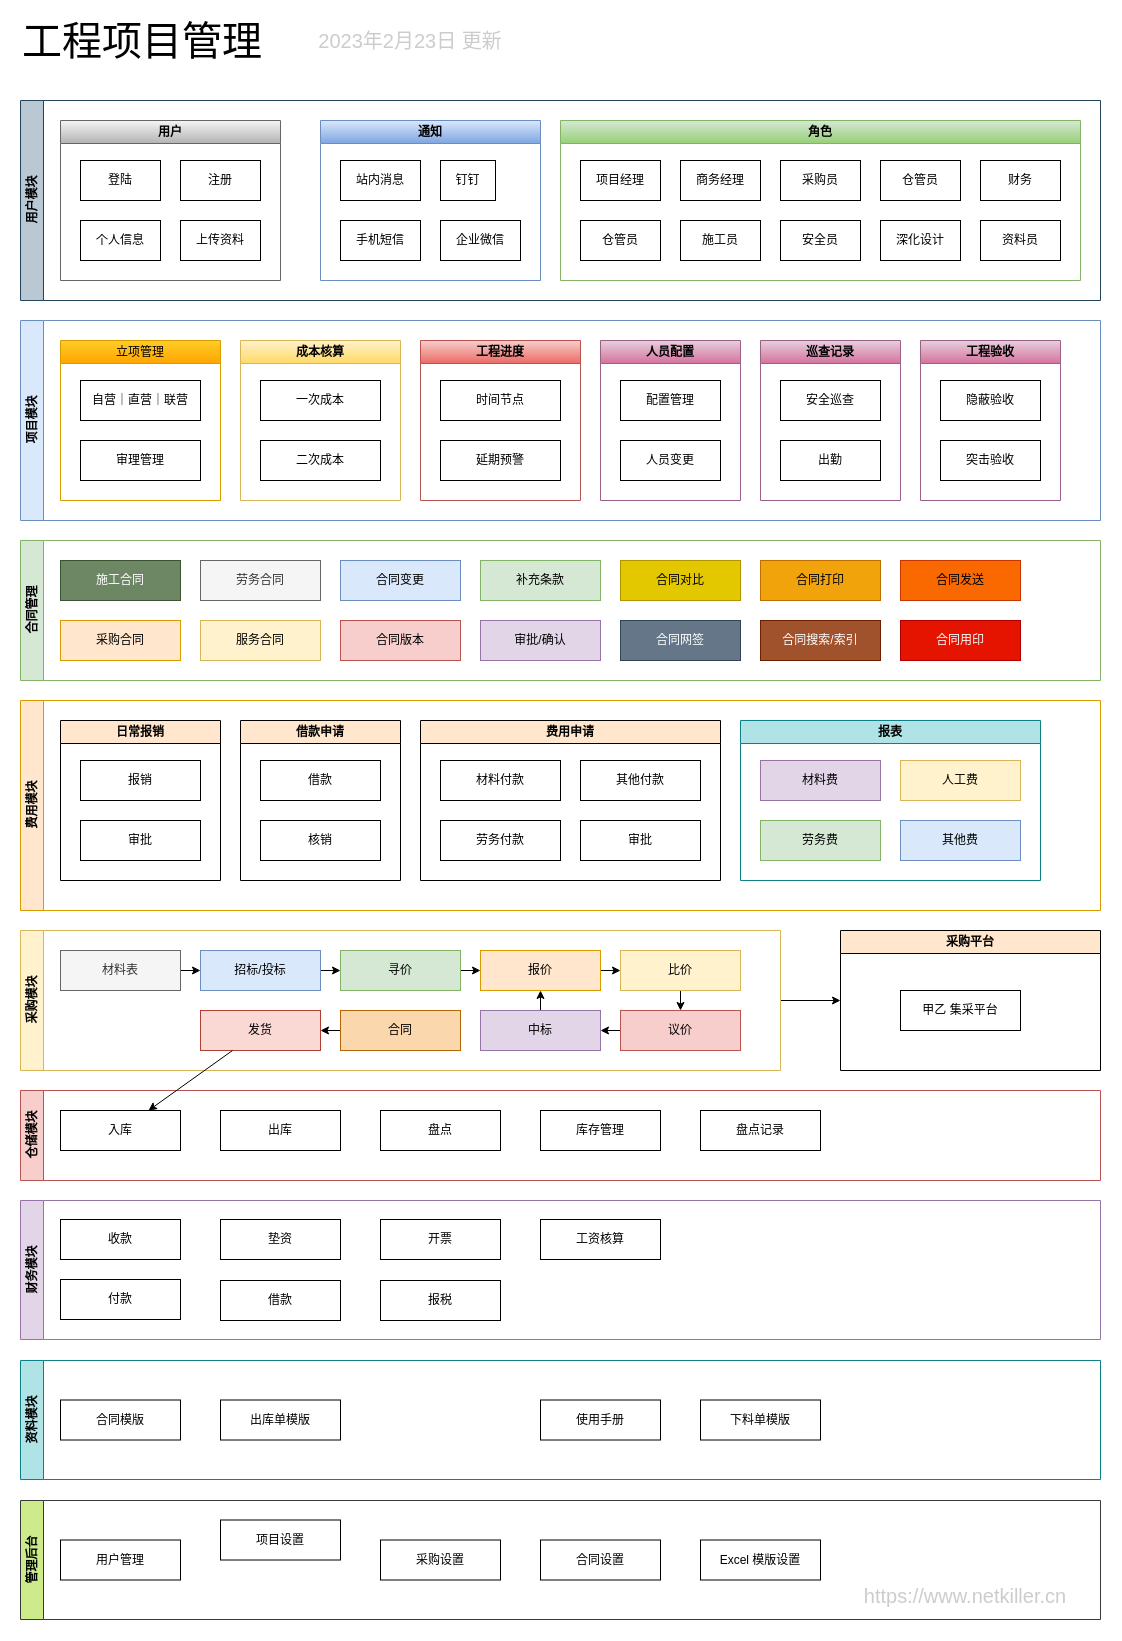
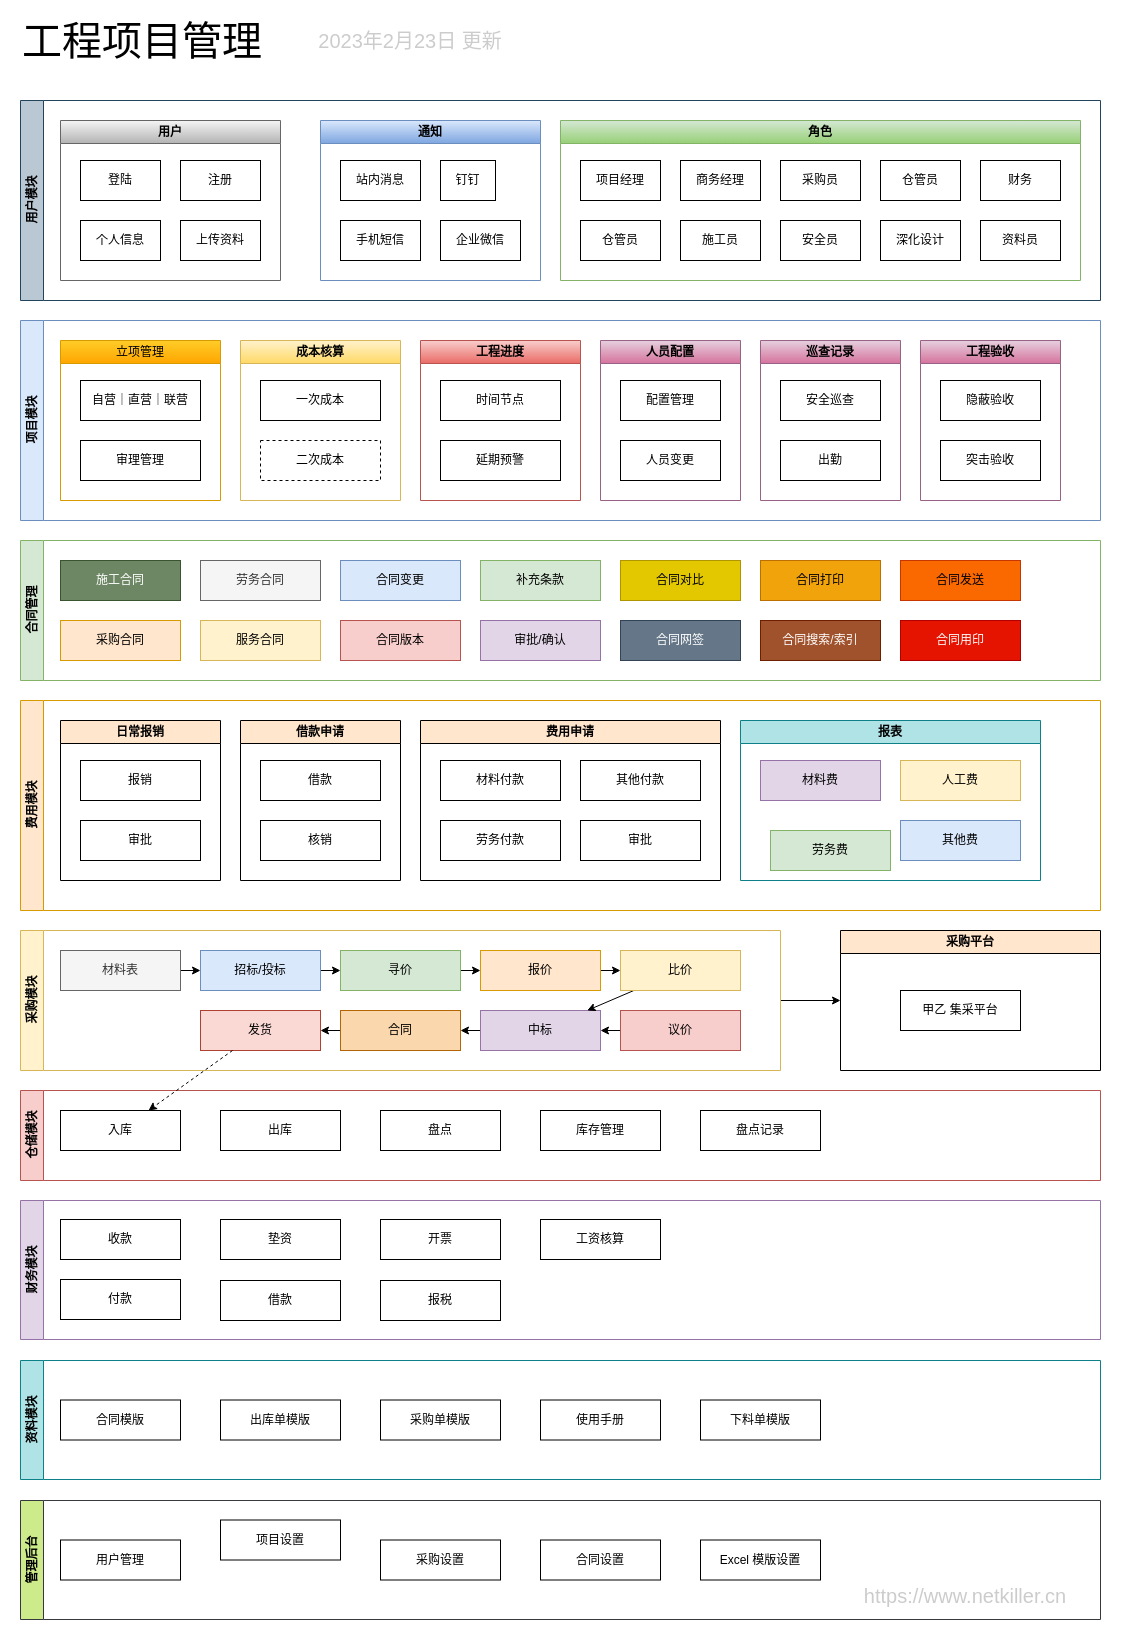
node "二次成本": style solid -> dashed
node "劳务费": moved (821, 841) -> (831, 851)
edge "比价" -> "议价": now "比价" -> "中标"
edge "中标" -> "报价": now "中标" -> "合同"
edge "发货" -> "入库": style solid -> dashed
node "采购单模版": added
